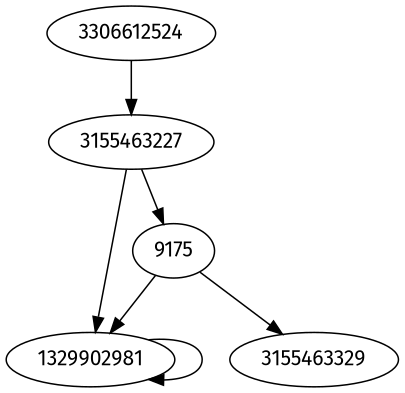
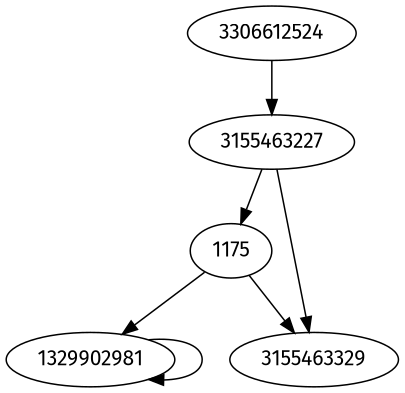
edge "3155463227" -> "1329902981": now "3155463227" -> "3155463329"
node "9175": label "9175" -> "1175"
